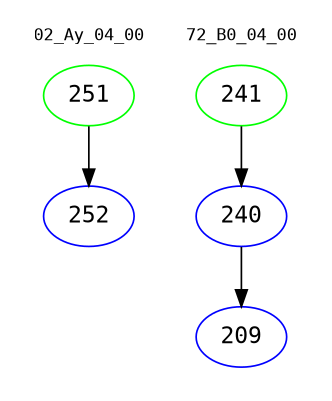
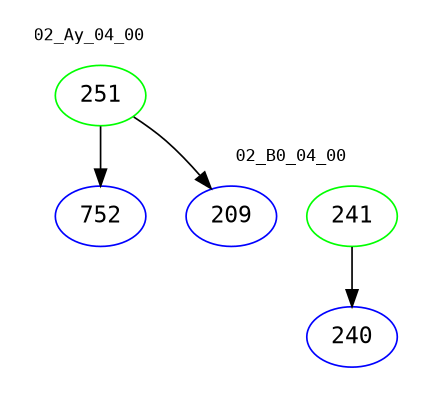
cluster "72_B0_04_00": label "72_B0_04_00" -> "02_B0_04_00"
node "252": label "252" -> "752"
edge "240" -> "209": now "251" -> "209"
